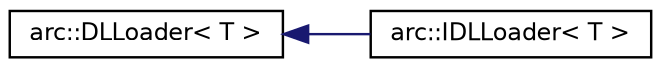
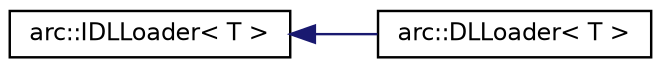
edge "arc::IDLLoader< T >" -> "arc::DLLoader< T >": reversed
